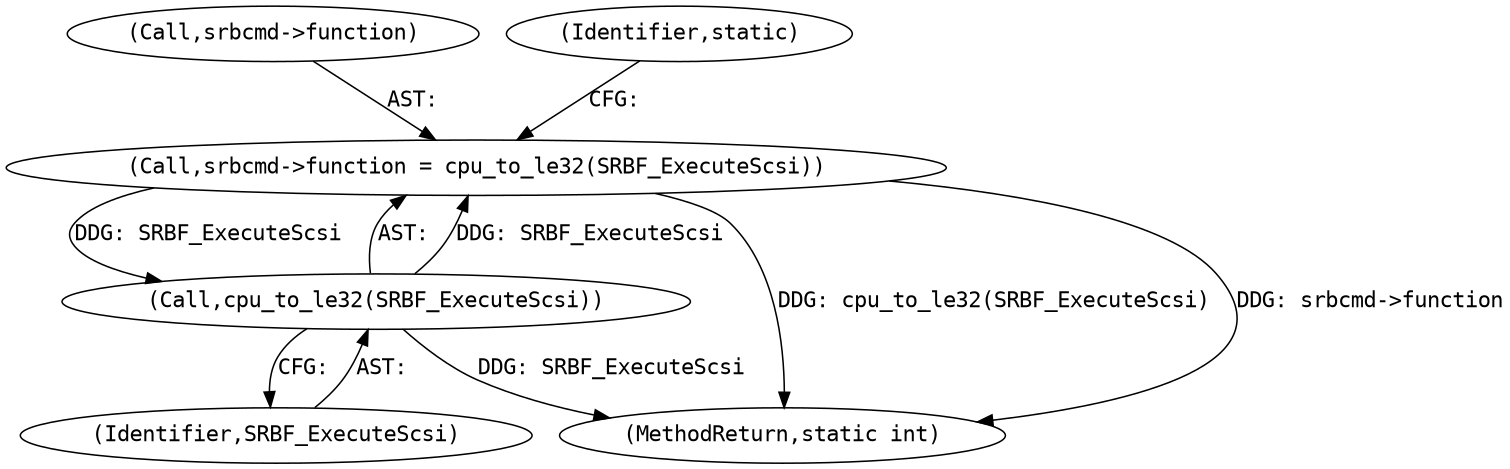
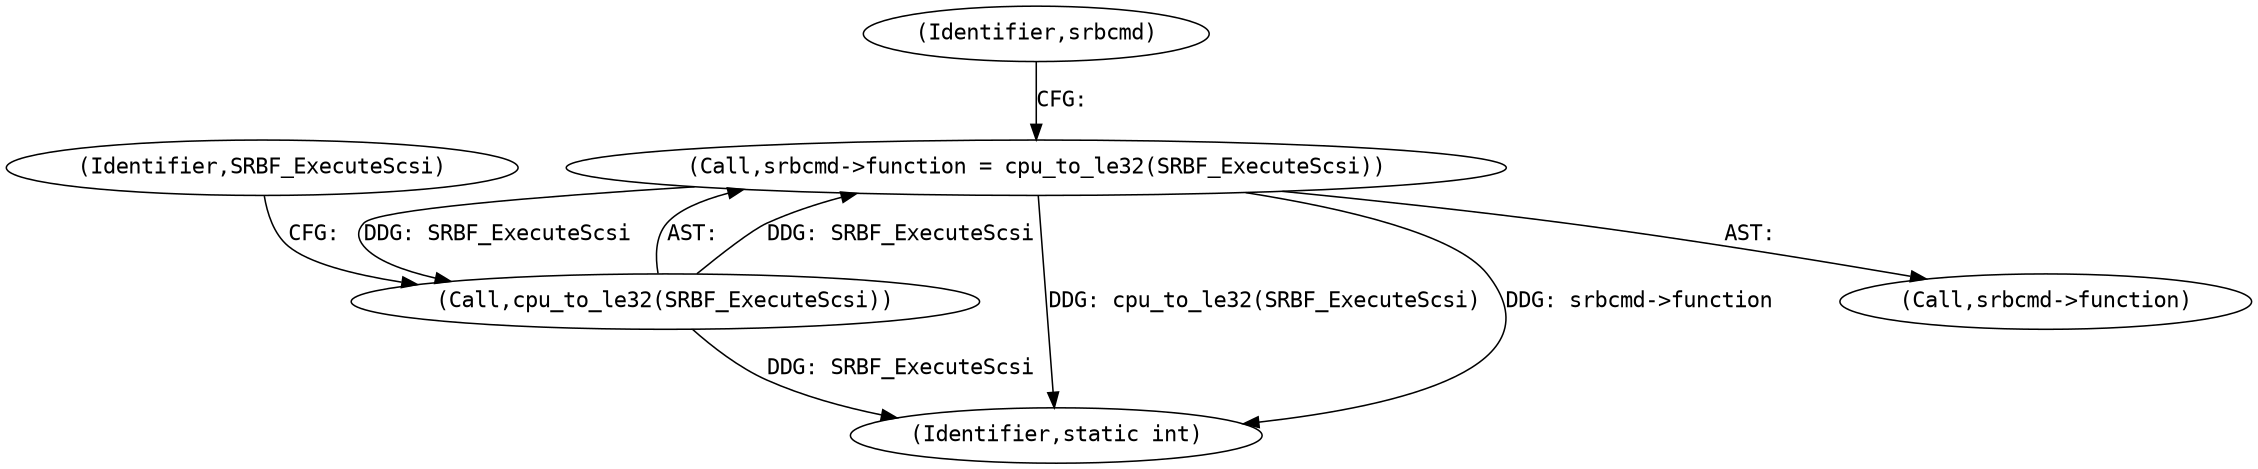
node "(Identifier,static)": label "(Identifier,static)" -> "(Identifier,srbcmd)"
edge "(Call,srbcmd->function)" -> "(Call,srbcmd->function = cpu_to_le32(SRBF_ExecuteScsi))": reversed
edge "(Call,cpu_to_le32(SRBF_ExecuteScsi))" -> "(Identifier,SRBF_ExecuteScsi)": removed, label "CFG:"
edge "(Identifier,SRBF_ExecuteScsi)" -> "(Call,cpu_to_le32(SRBF_ExecuteScsi))": label "AST: " -> "CFG: "
node "(MethodReturn,static int)": label "(MethodReturn,static int)" -> "(Identifier,static int)"
